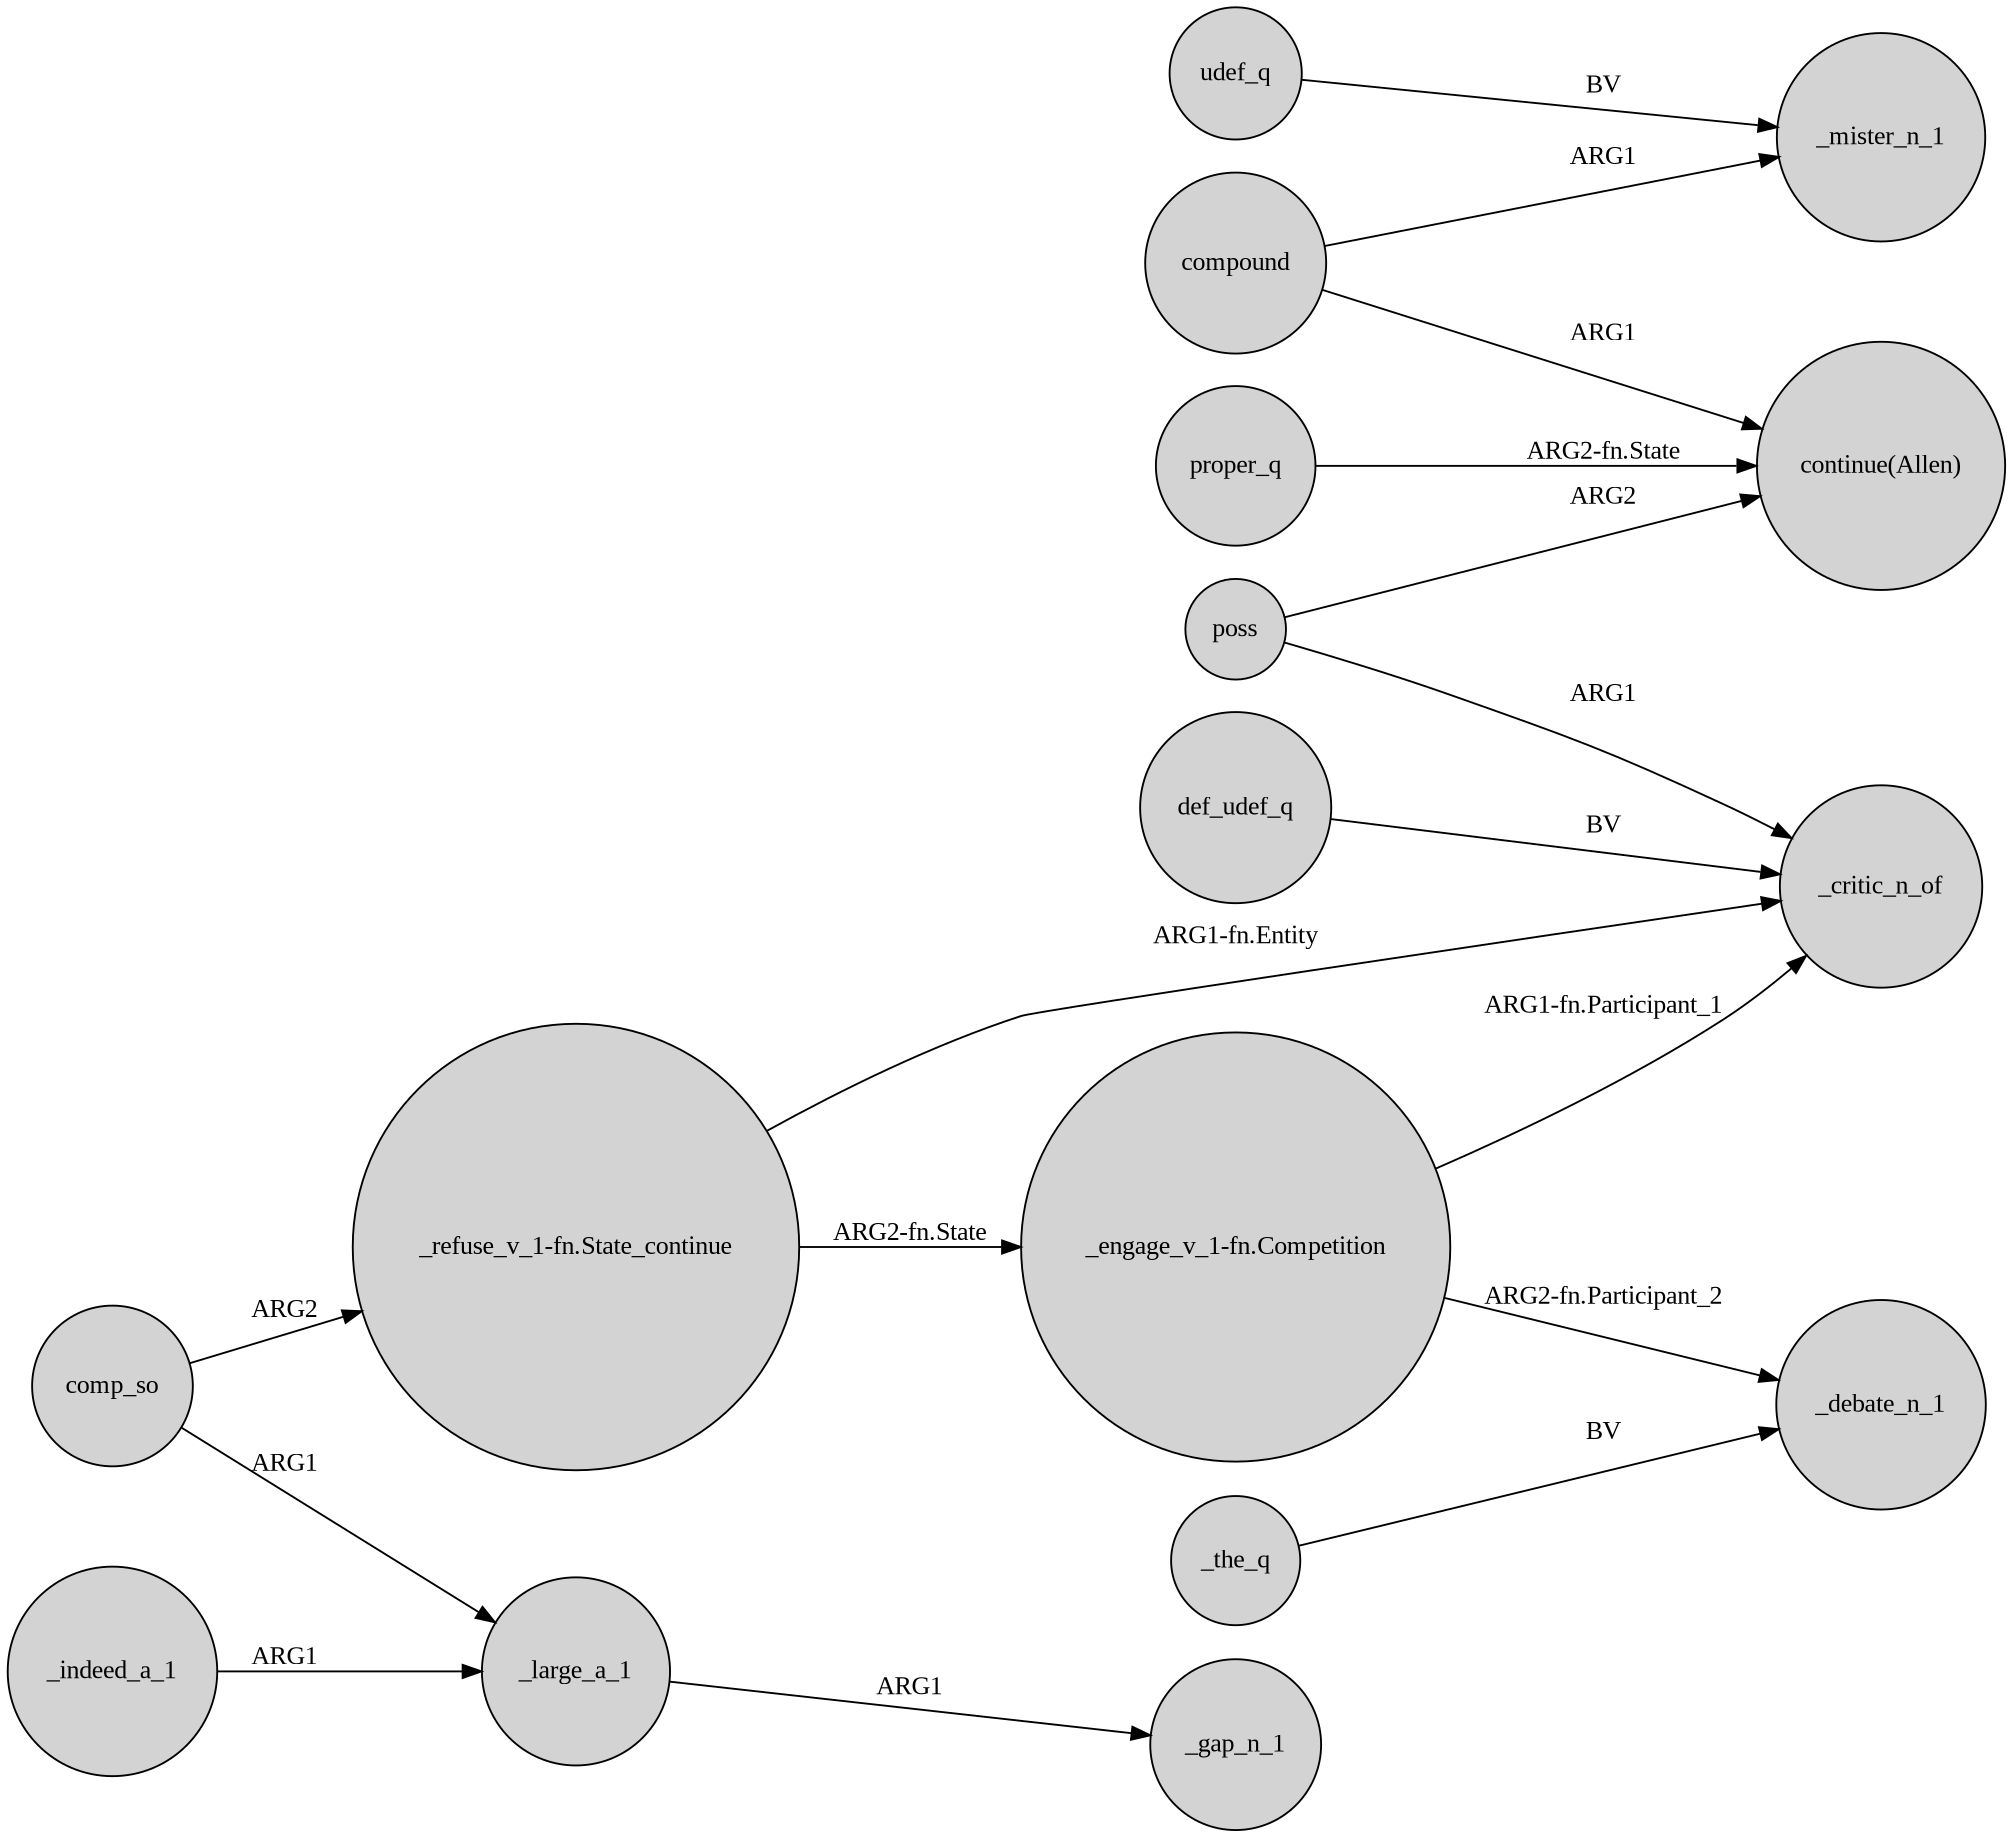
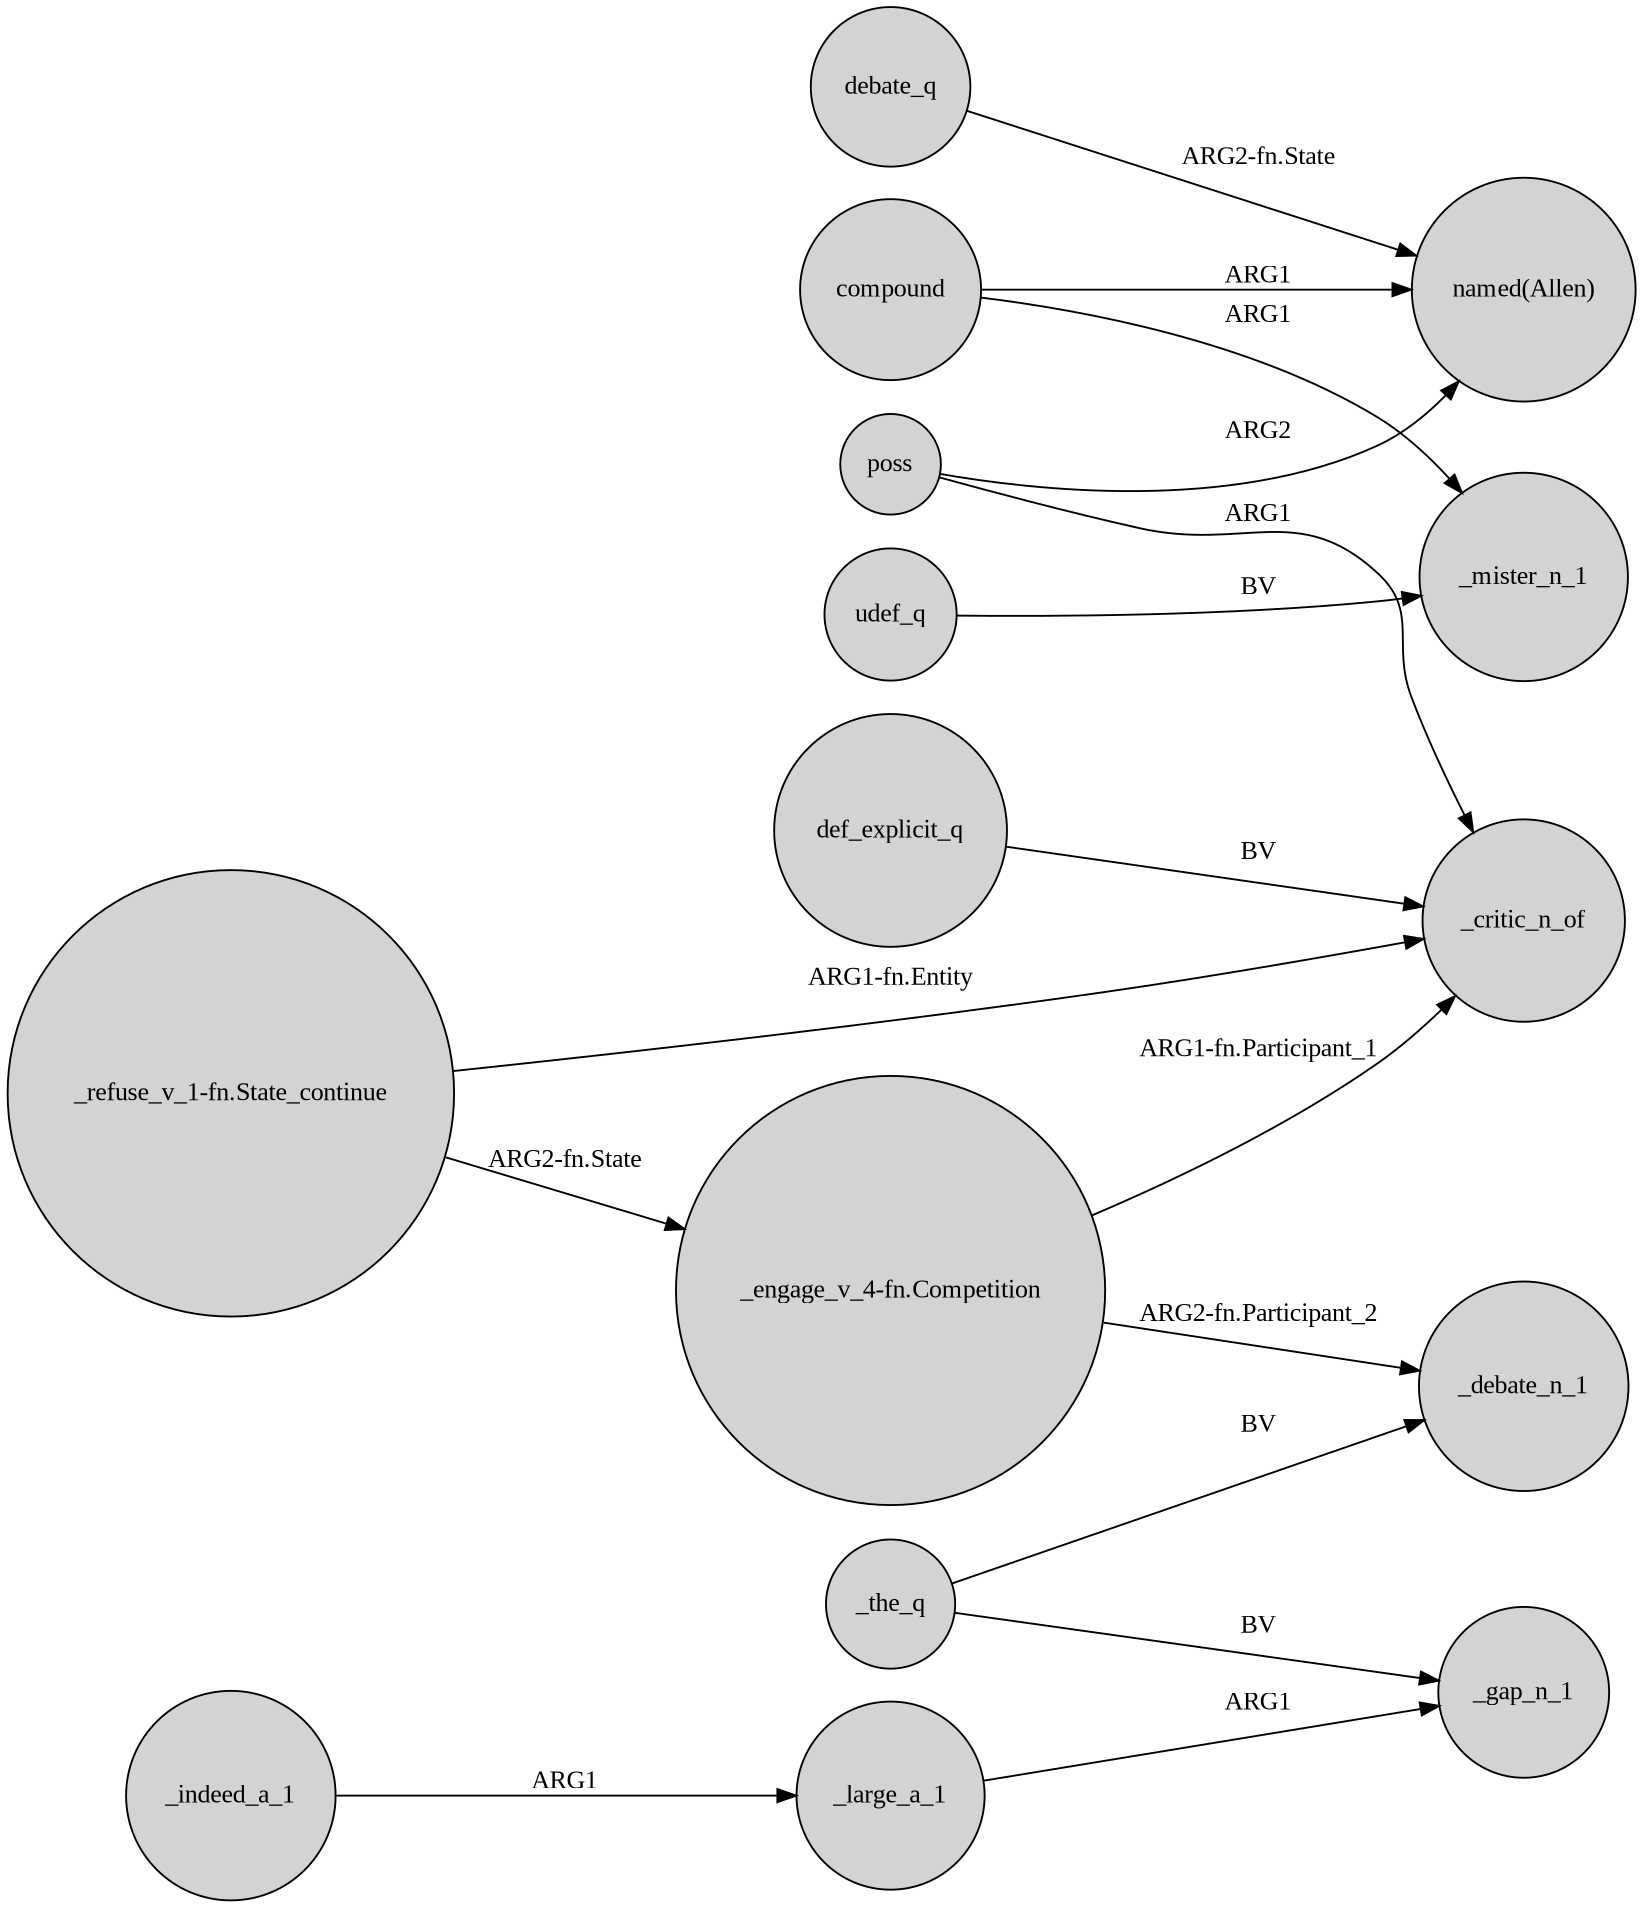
node "proper_q": label "proper_q" -> "debate_q"
node "continue(Allen)": label "continue(Allen)" -> "named(Allen)"
node "def_udef_q": label "def_udef_q" -> "def_explicit_q"
node "_engage_v_1-fn.Competition": label "_engage_v_1-fn.Competition" -> "_engage_v_4-fn.Competition"
node "comp_so": removed
edge "_the_q" -> "_gap_n_1": added, label "BV"
